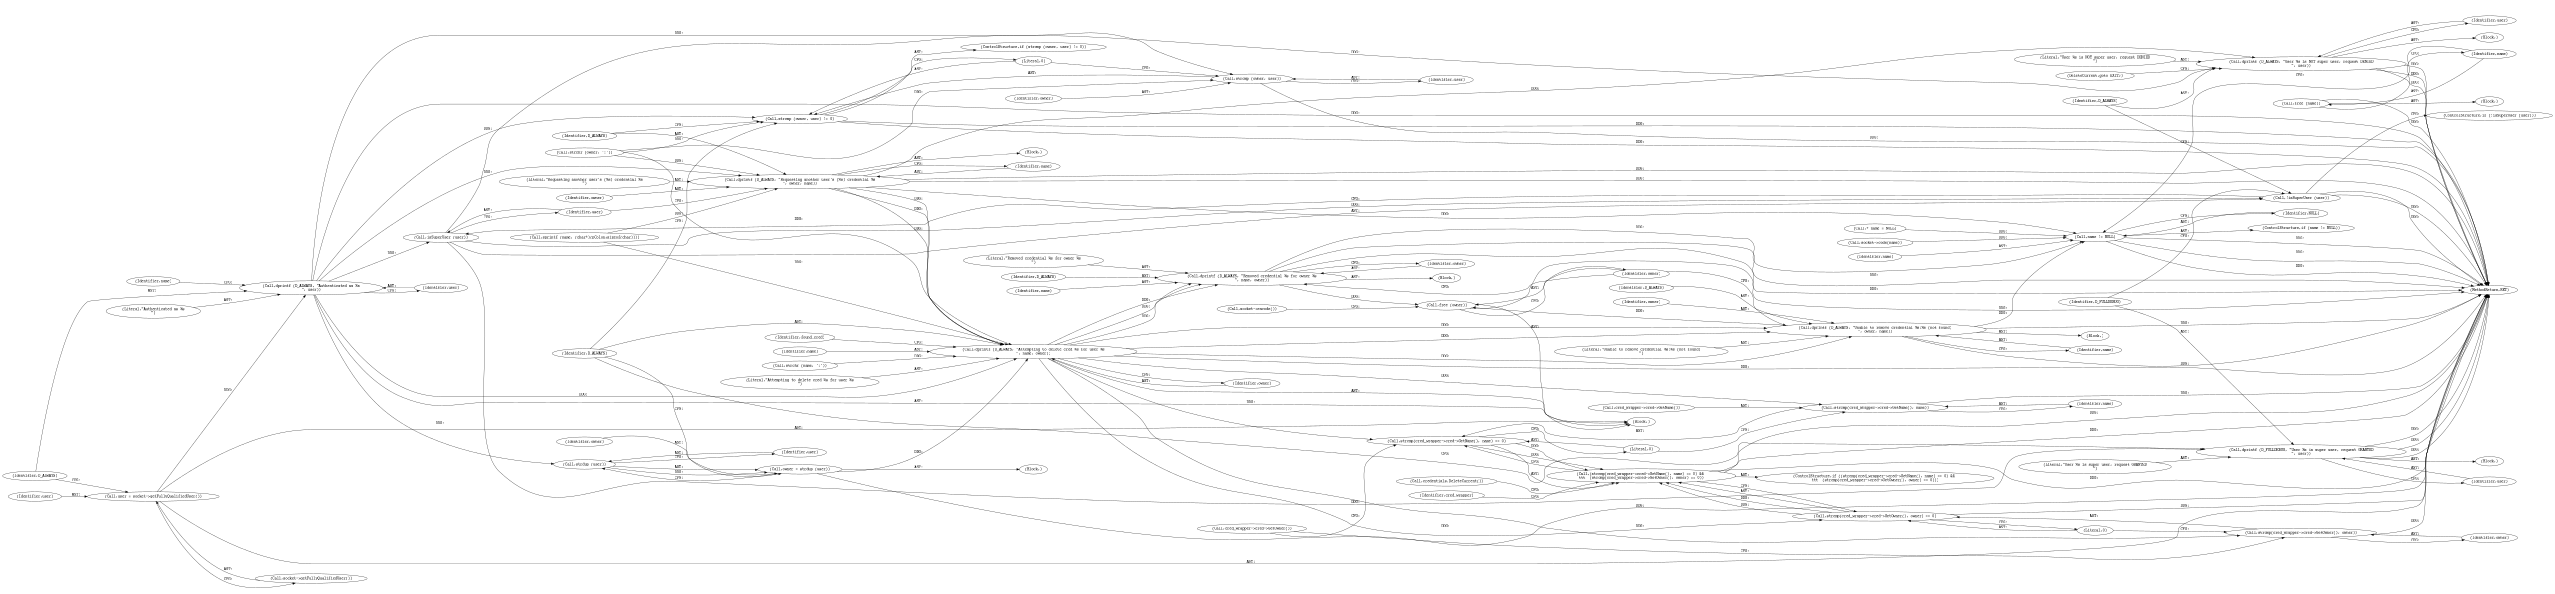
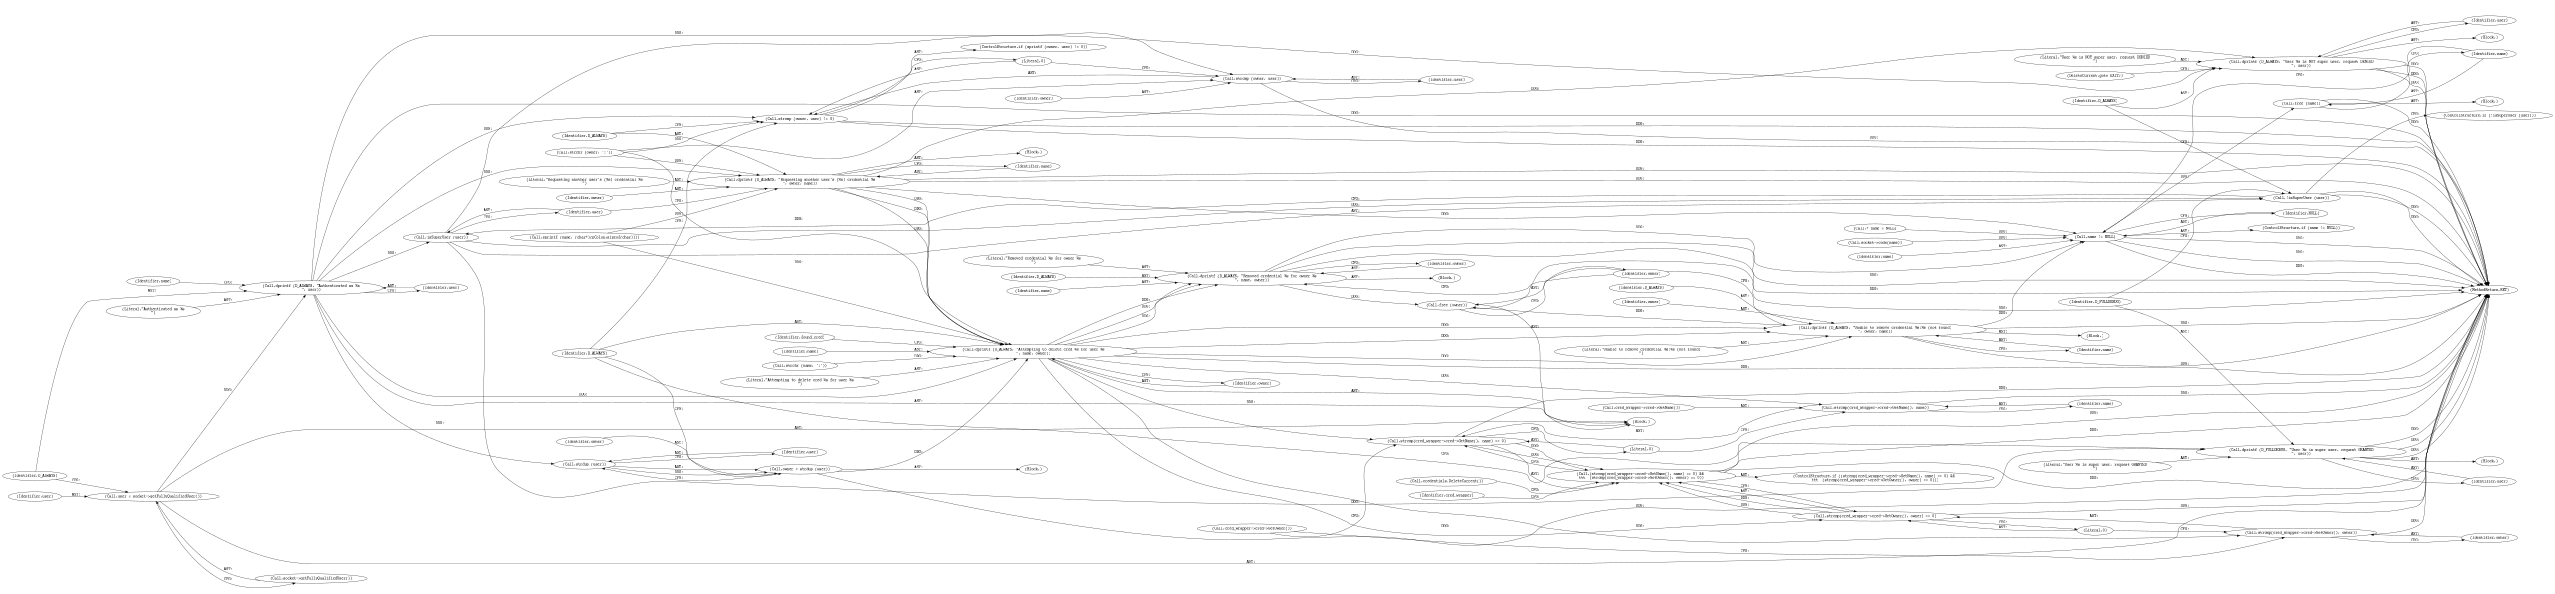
node "(ControlStructure,if (strcmp (owner, user) != 0))": label "(ControlStructure,if (strcmp (owner, user) != 0))" -> "(ControlStructure,if (sprintf (owner, user) != 0))"
edge "(Call,strchr (owner, ':'))" -> "(Call,strcmp (owner, user))": label "DDG: " -> "AST: "
edge "(Call,name != NULL)" -> "(Call,free (name))": added, label "DDG:"
node "(Call,socket->encode())": removed
edge "(Call,strcmp(cred_wrapper->cred->GetName(), name) == 0)" -> "(MethodReturn,RET)": added, label "DDG:"
